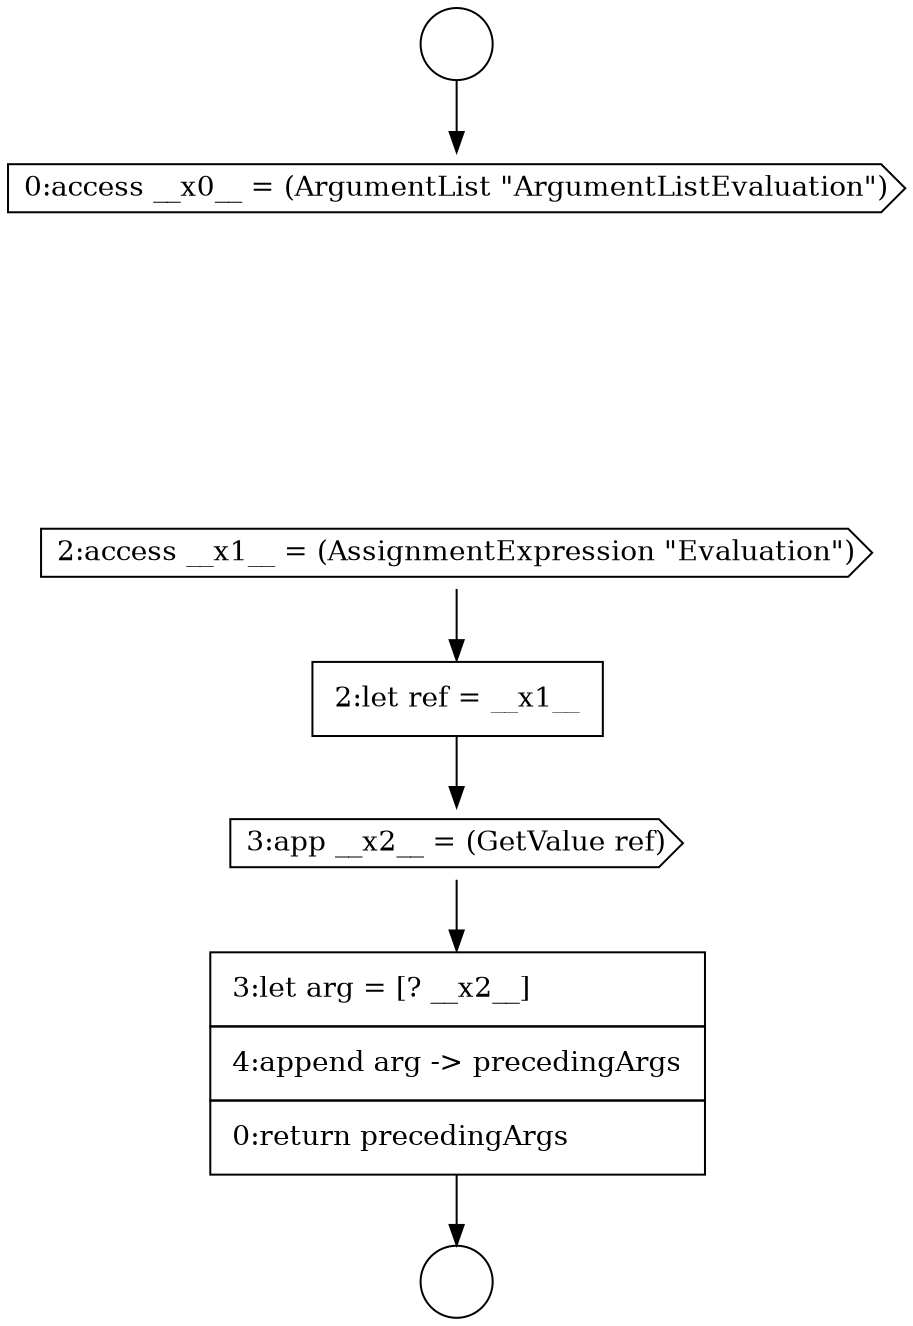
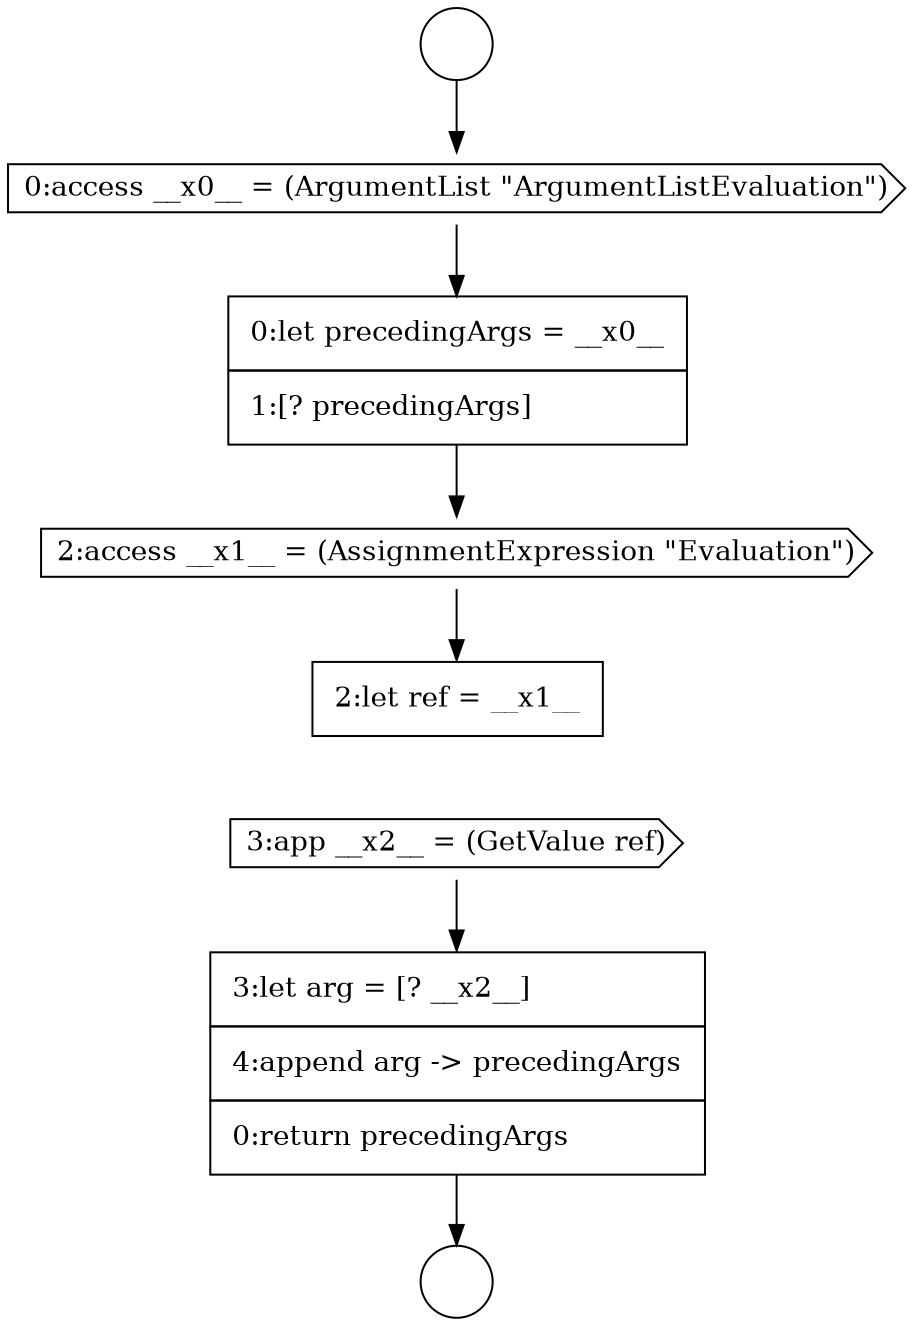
node "0:let precedingArgs = __x0__": added
edge "2:let ref = __x1__" -> "3:app __x2__ = (GetValue ref)": removed
